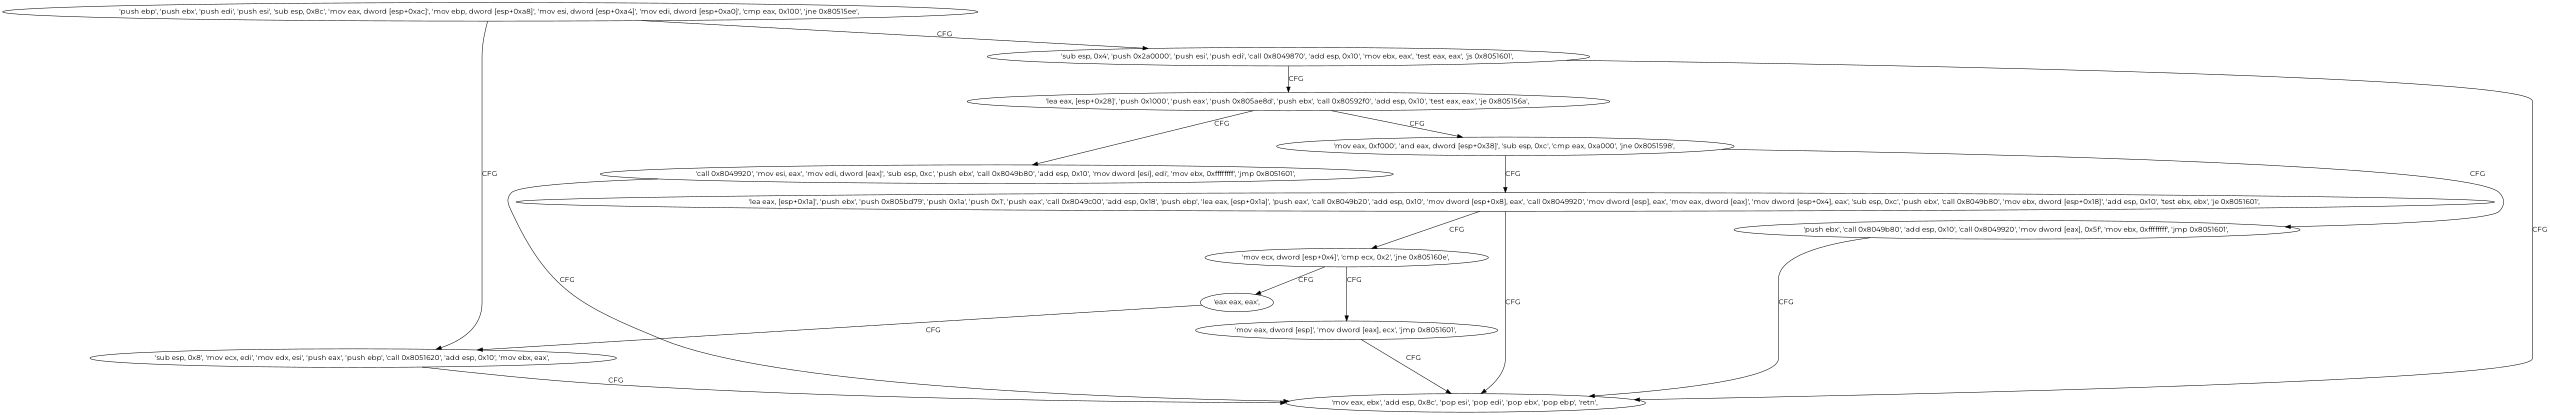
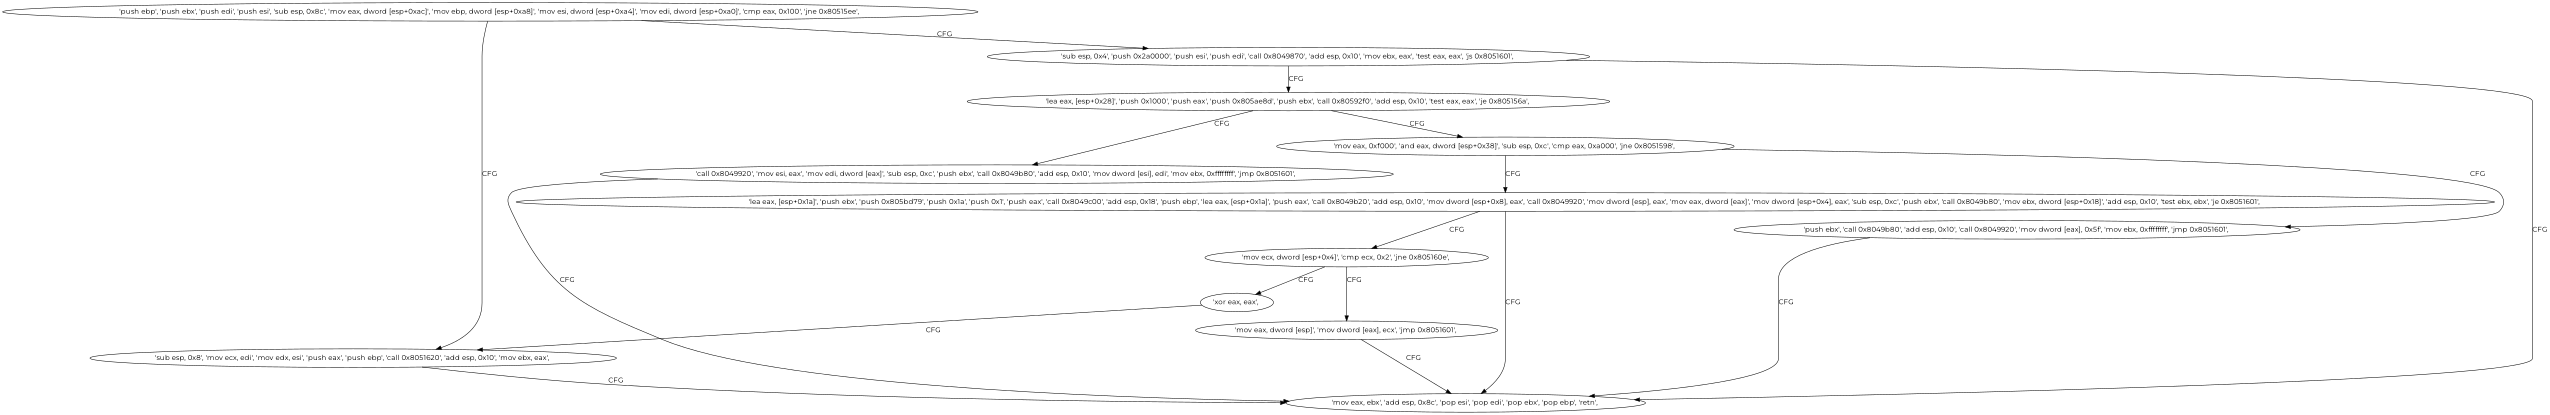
node "'eax eax, eax',": label "'eax eax, eax'," -> "'xor eax, eax',"
